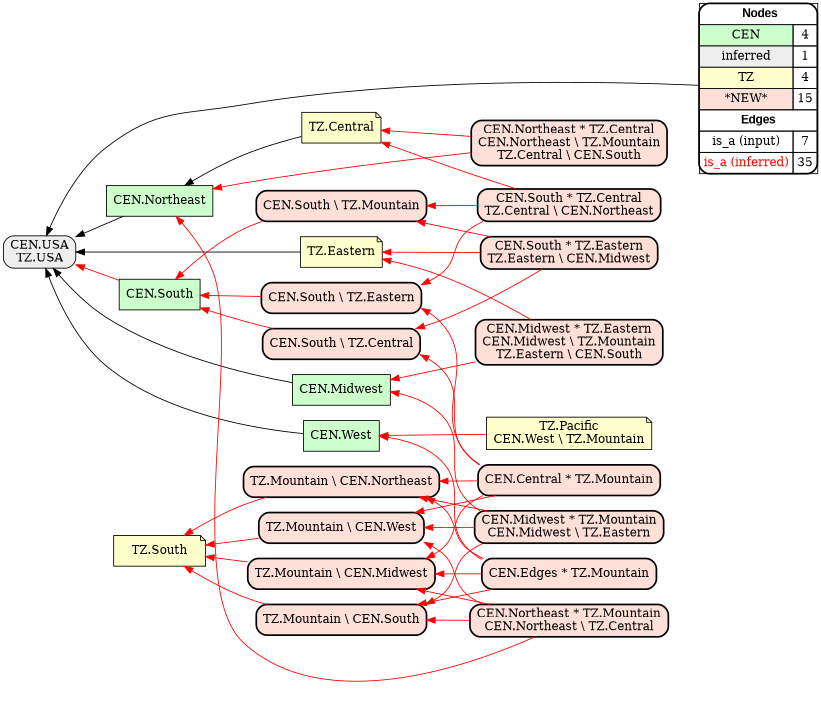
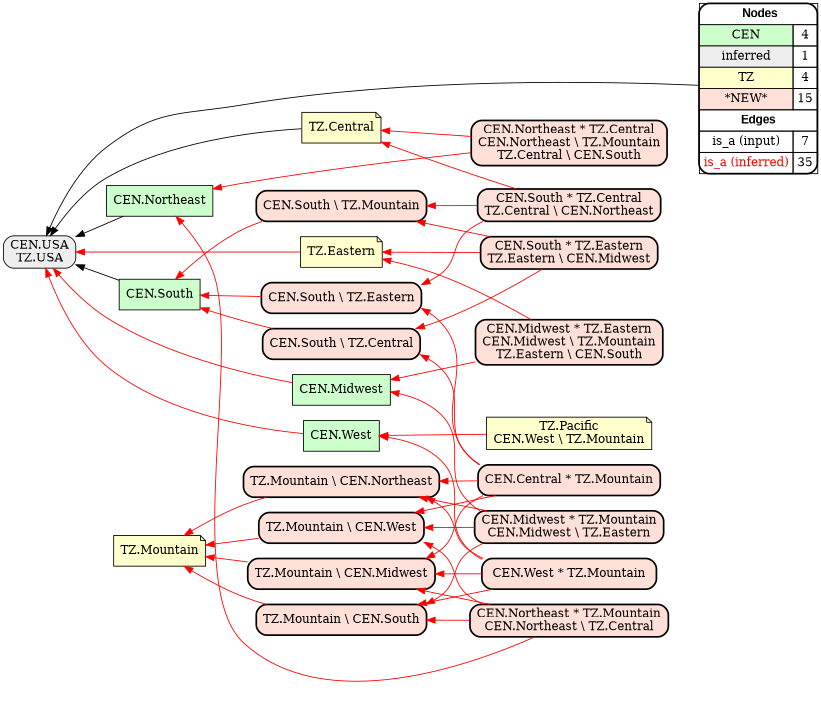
edge "TZ.Central" -> "CEN.Northeast": now "TZ.Central" -> "CEN.USA TZ.USA"
edge "TZ.Eastern" -> "CEN.USA TZ.USA": color #000000 -> #ff0000
edge "CEN.South" -> "CEN.USA TZ.USA": color #ff0000 -> #000000
edge "CEN.Midwest" -> "CEN.USA TZ.USA": color #000000 -> #ff0000
edge "CEN.West" -> "CEN.USA TZ.USA": color #000000 -> #ff0000
node "TZ.South": label "TZ.South" -> "TZ.Mountain"
node "CEN.Edges * TZ.Mountain": label "CEN.Edges * TZ.Mountain" -> "CEN.West * TZ.Mountain"
